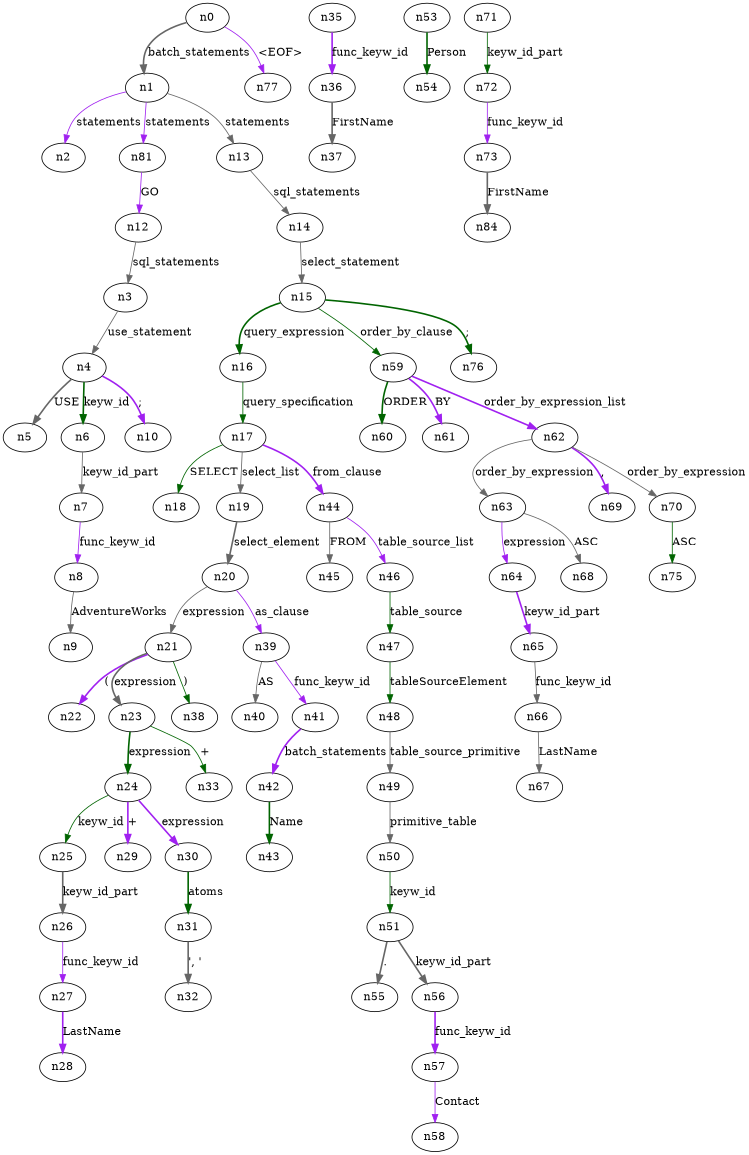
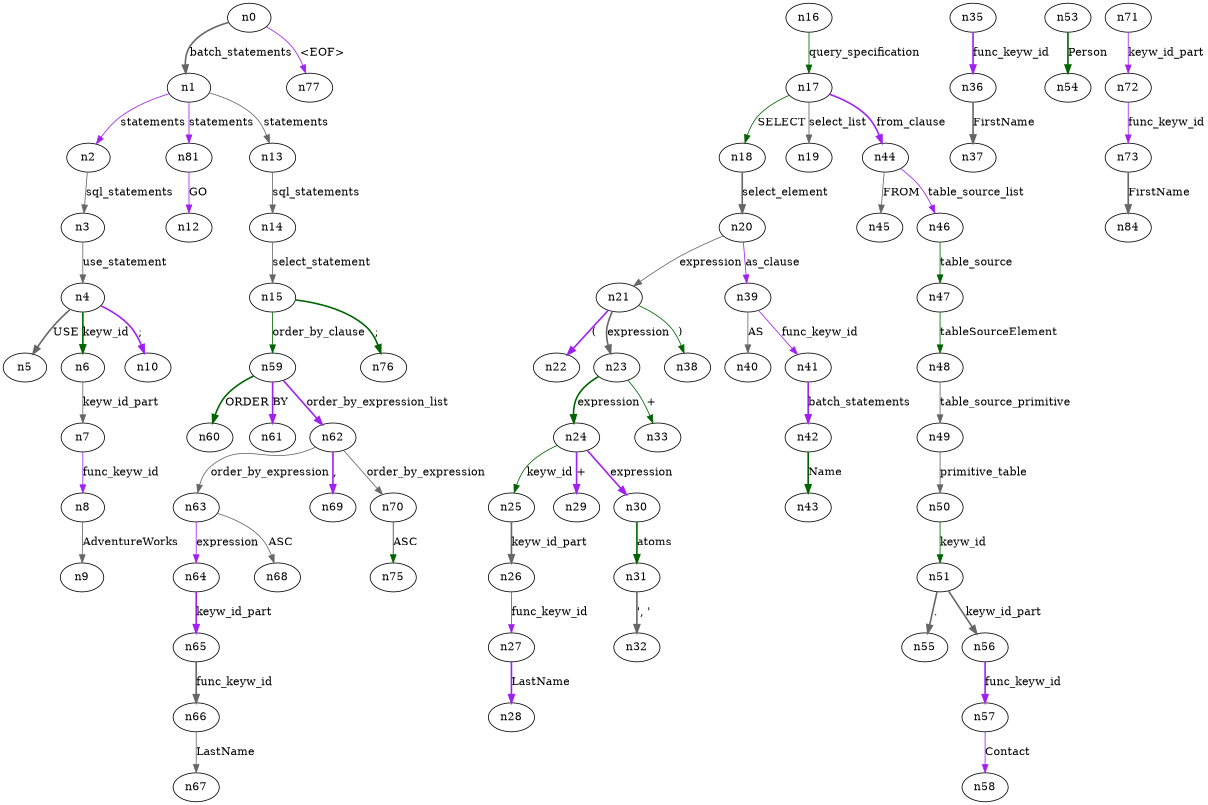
edge "n71" -> "n72": color darkgreen -> purple
edge "n12" -> "n3": now "n2" -> "n3"
edge "n15" -> "n16": removed, label "query_expression"
edge "n19" -> "n20": now "n18" -> "n20"
edge "n65" -> "n66": style solid -> bold
